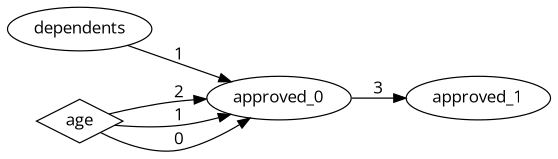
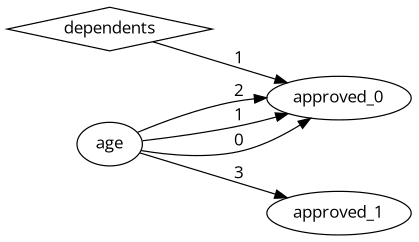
node "dependents": shape ellipse -> diamond
edge "approved_0" -> "approved_1": now "age" -> "approved_1"
node "age": shape diamond -> ellipse
